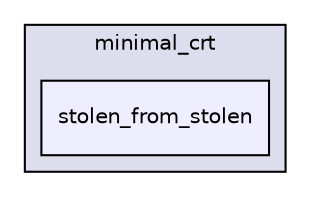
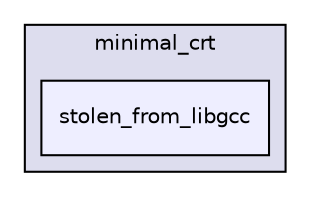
node "stolen_from_stolen": label "stolen_from_stolen" -> "stolen_from_libgcc"
